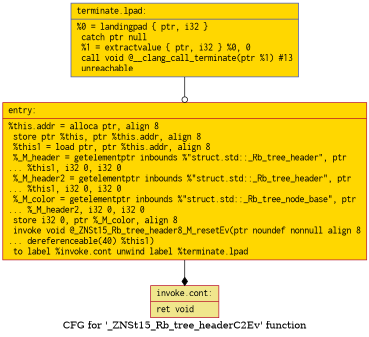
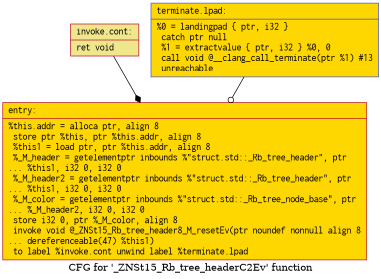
node "entry:": text "... dereferenceable(40) %this1)" -> "... dereferenceable(47) %this1)"
edge "entry:" -> "invoke.cont:": reversed
